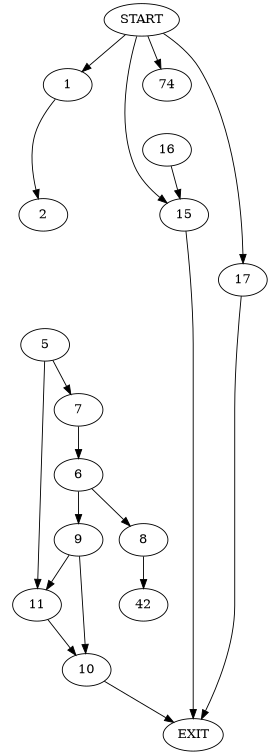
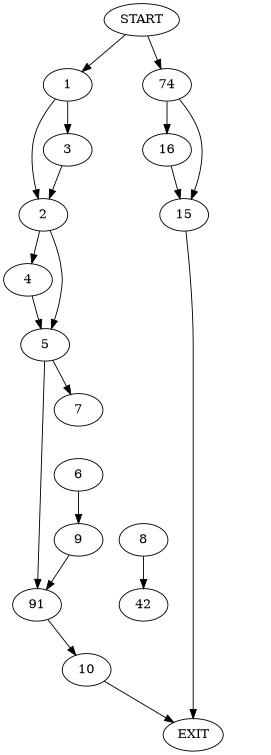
edge "74" -> "16": added
edge "START" -> "15": now "74" -> "15"
node "3": added
edge "2" -> "5": added
node "4": added
node "17": removed
edge "7" -> "6": removed
edge "6" -> "8": removed
edge "9" -> "10": removed
node "11": label "11" -> "91"
